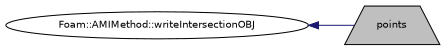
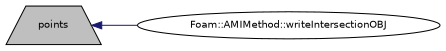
edge "points" -> "Foam::AMIMethod::writeIntersectionOBJ": reversed
